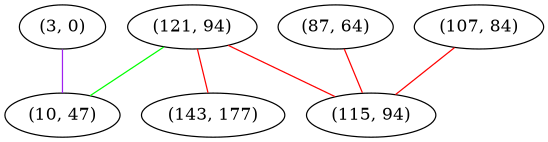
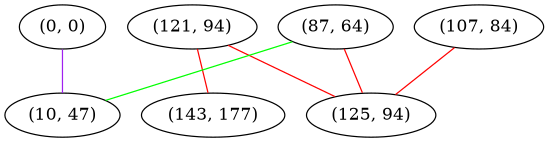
node "(3, 0)": label "(3, 0)" -> "(0, 0)"
edge "(121, 94)" -- "(10, 47)": now "(87, 64)" -- "(10, 47)"
node "(115, 94)": label "(115, 94)" -> "(125, 94)"
